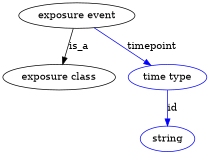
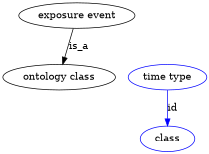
edge "exposure event" -> "time type": removed, label "timepoint"
node "exposure class": label "exposure class" -> "ontology class"
node "string": label "string" -> "class"
